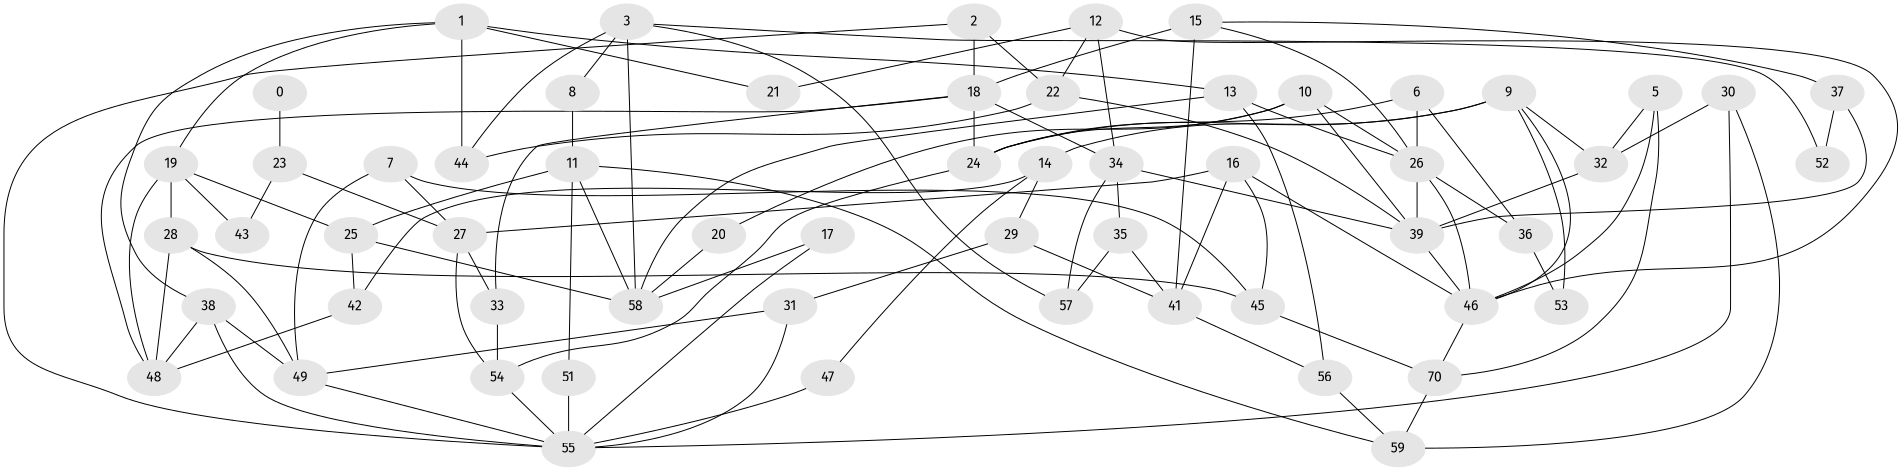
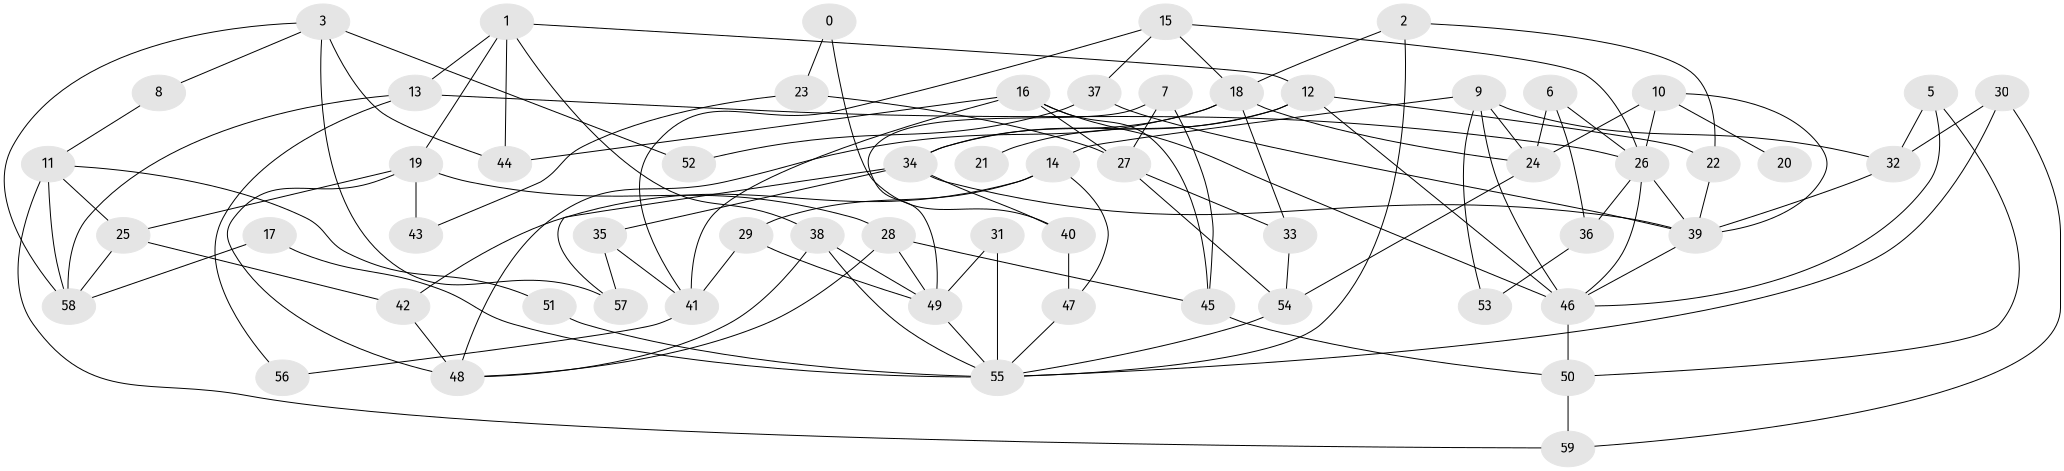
edge "1" -- "21": now "1" -- "12"
edge "22" -- "44": now "16" -- "44"
node "40": added
edge "29" -- "31": now "29" -- "49"
edge "20" -- "58": removed
node "70": label "70" -> "50"
edge "56" -- "59": removed
